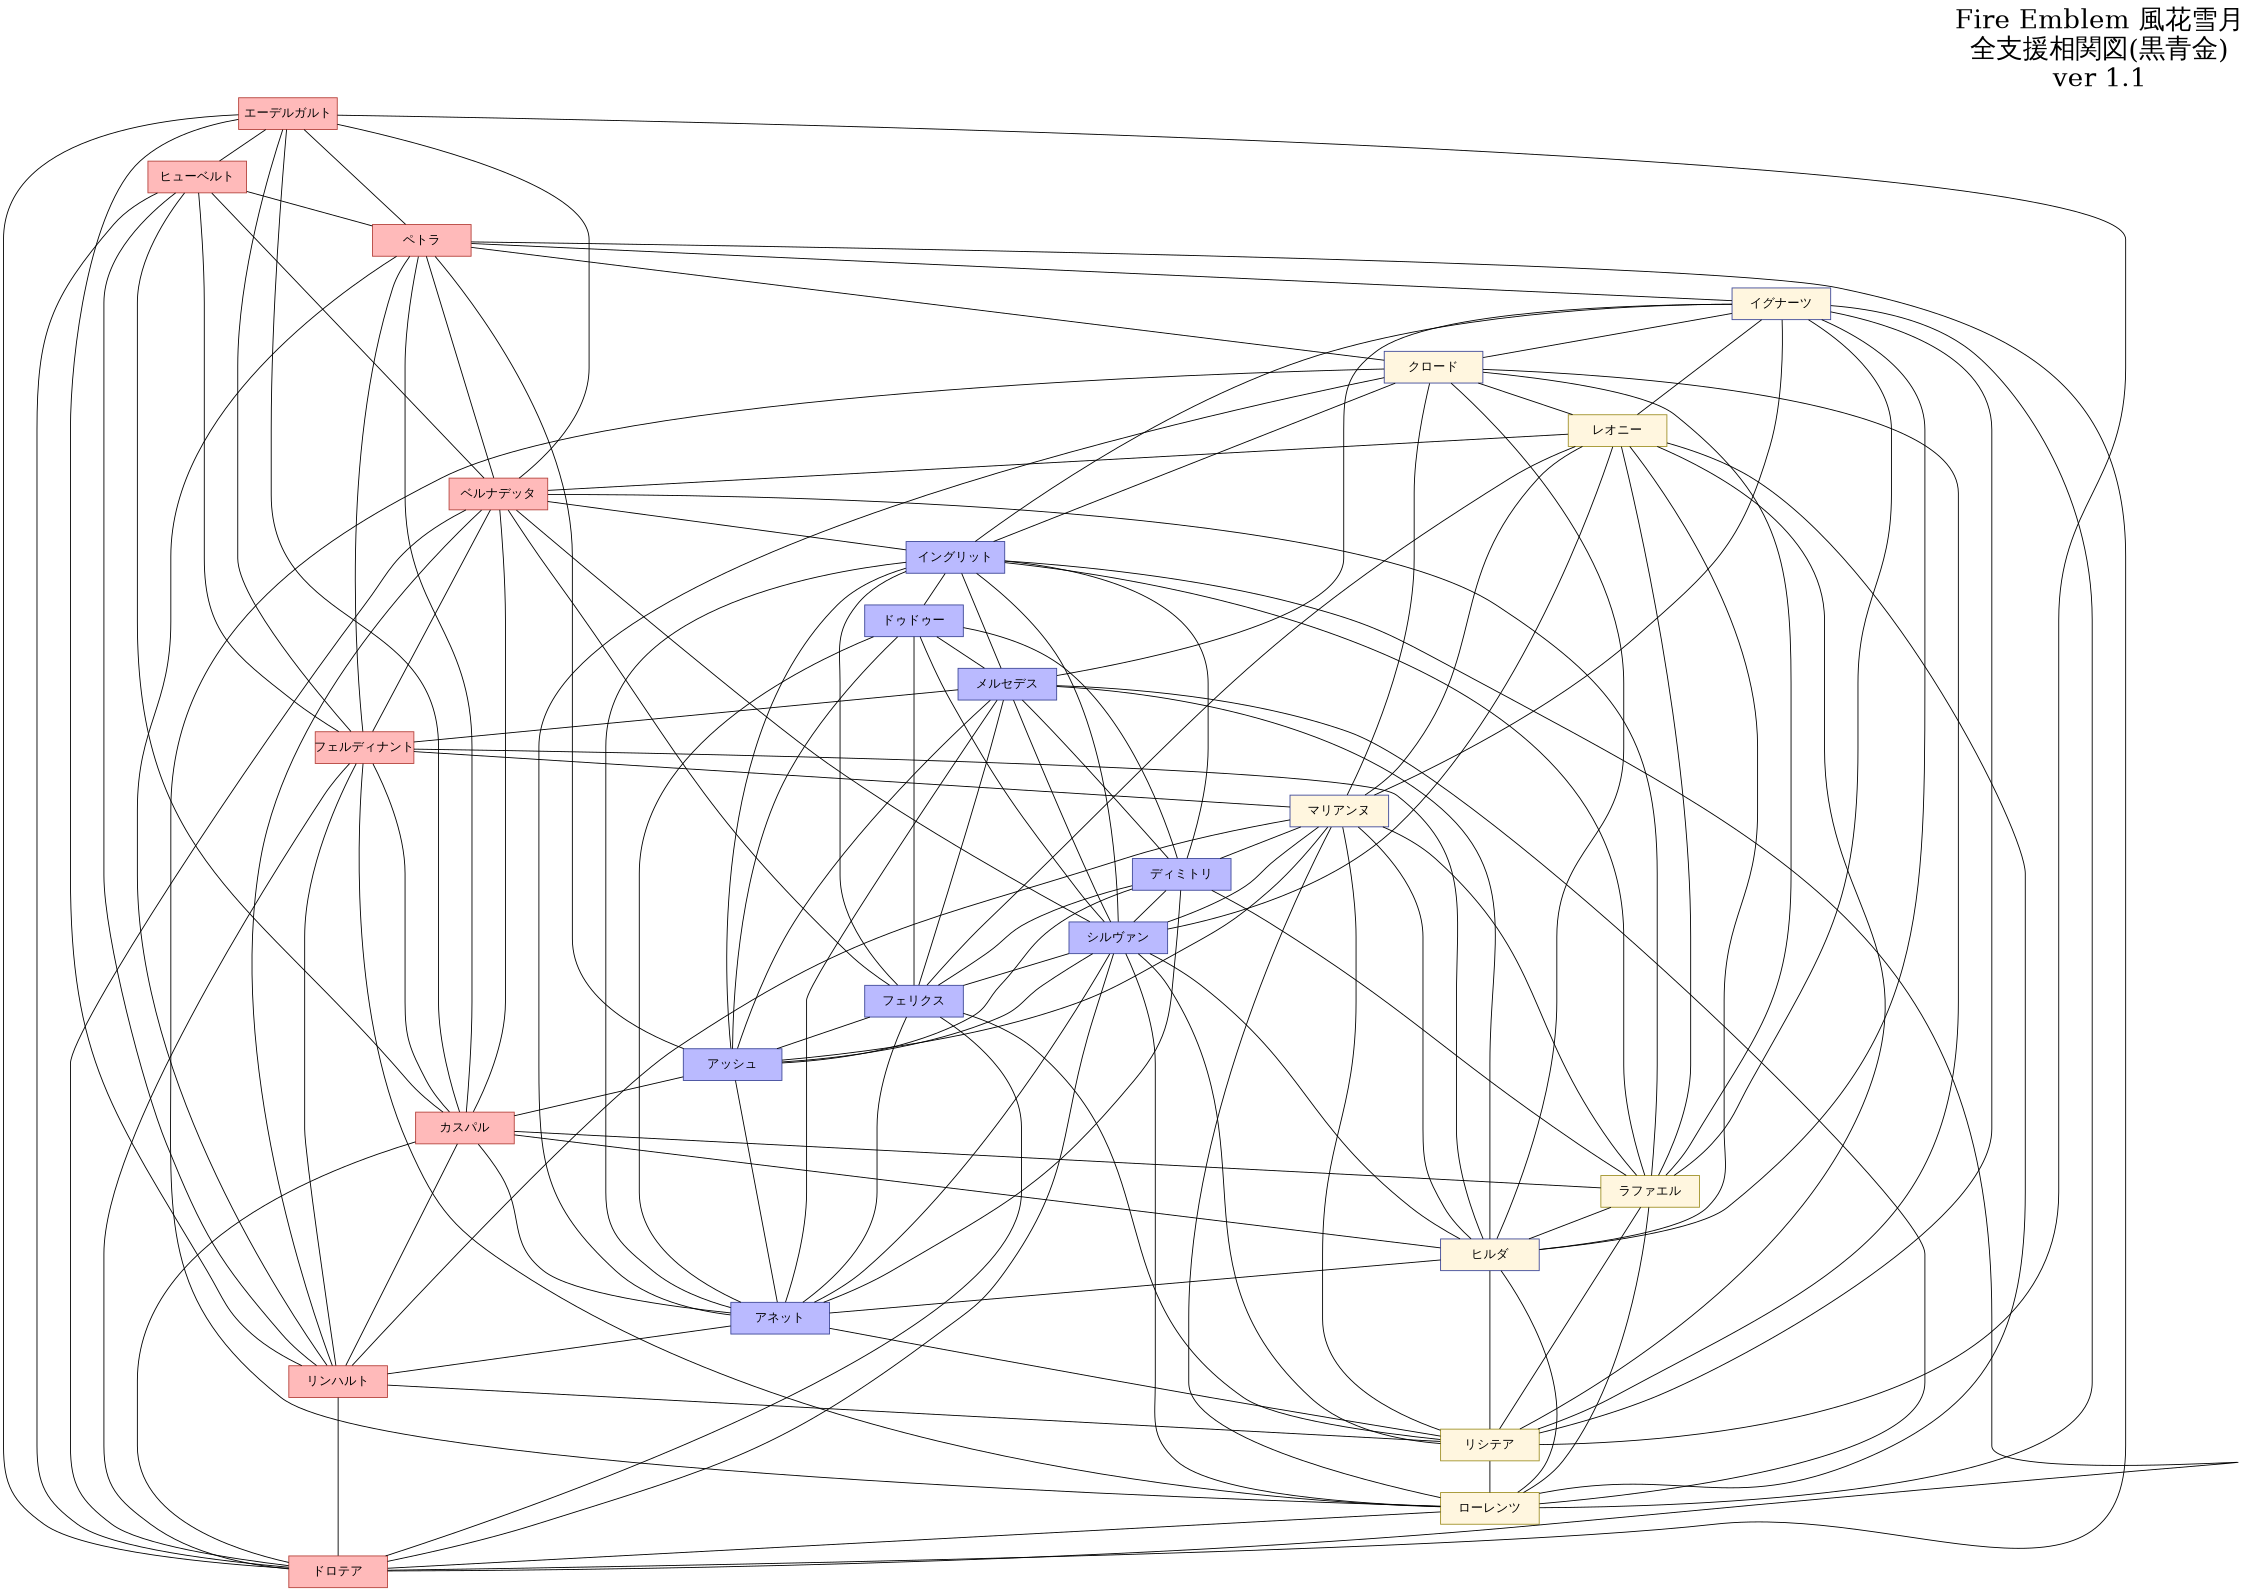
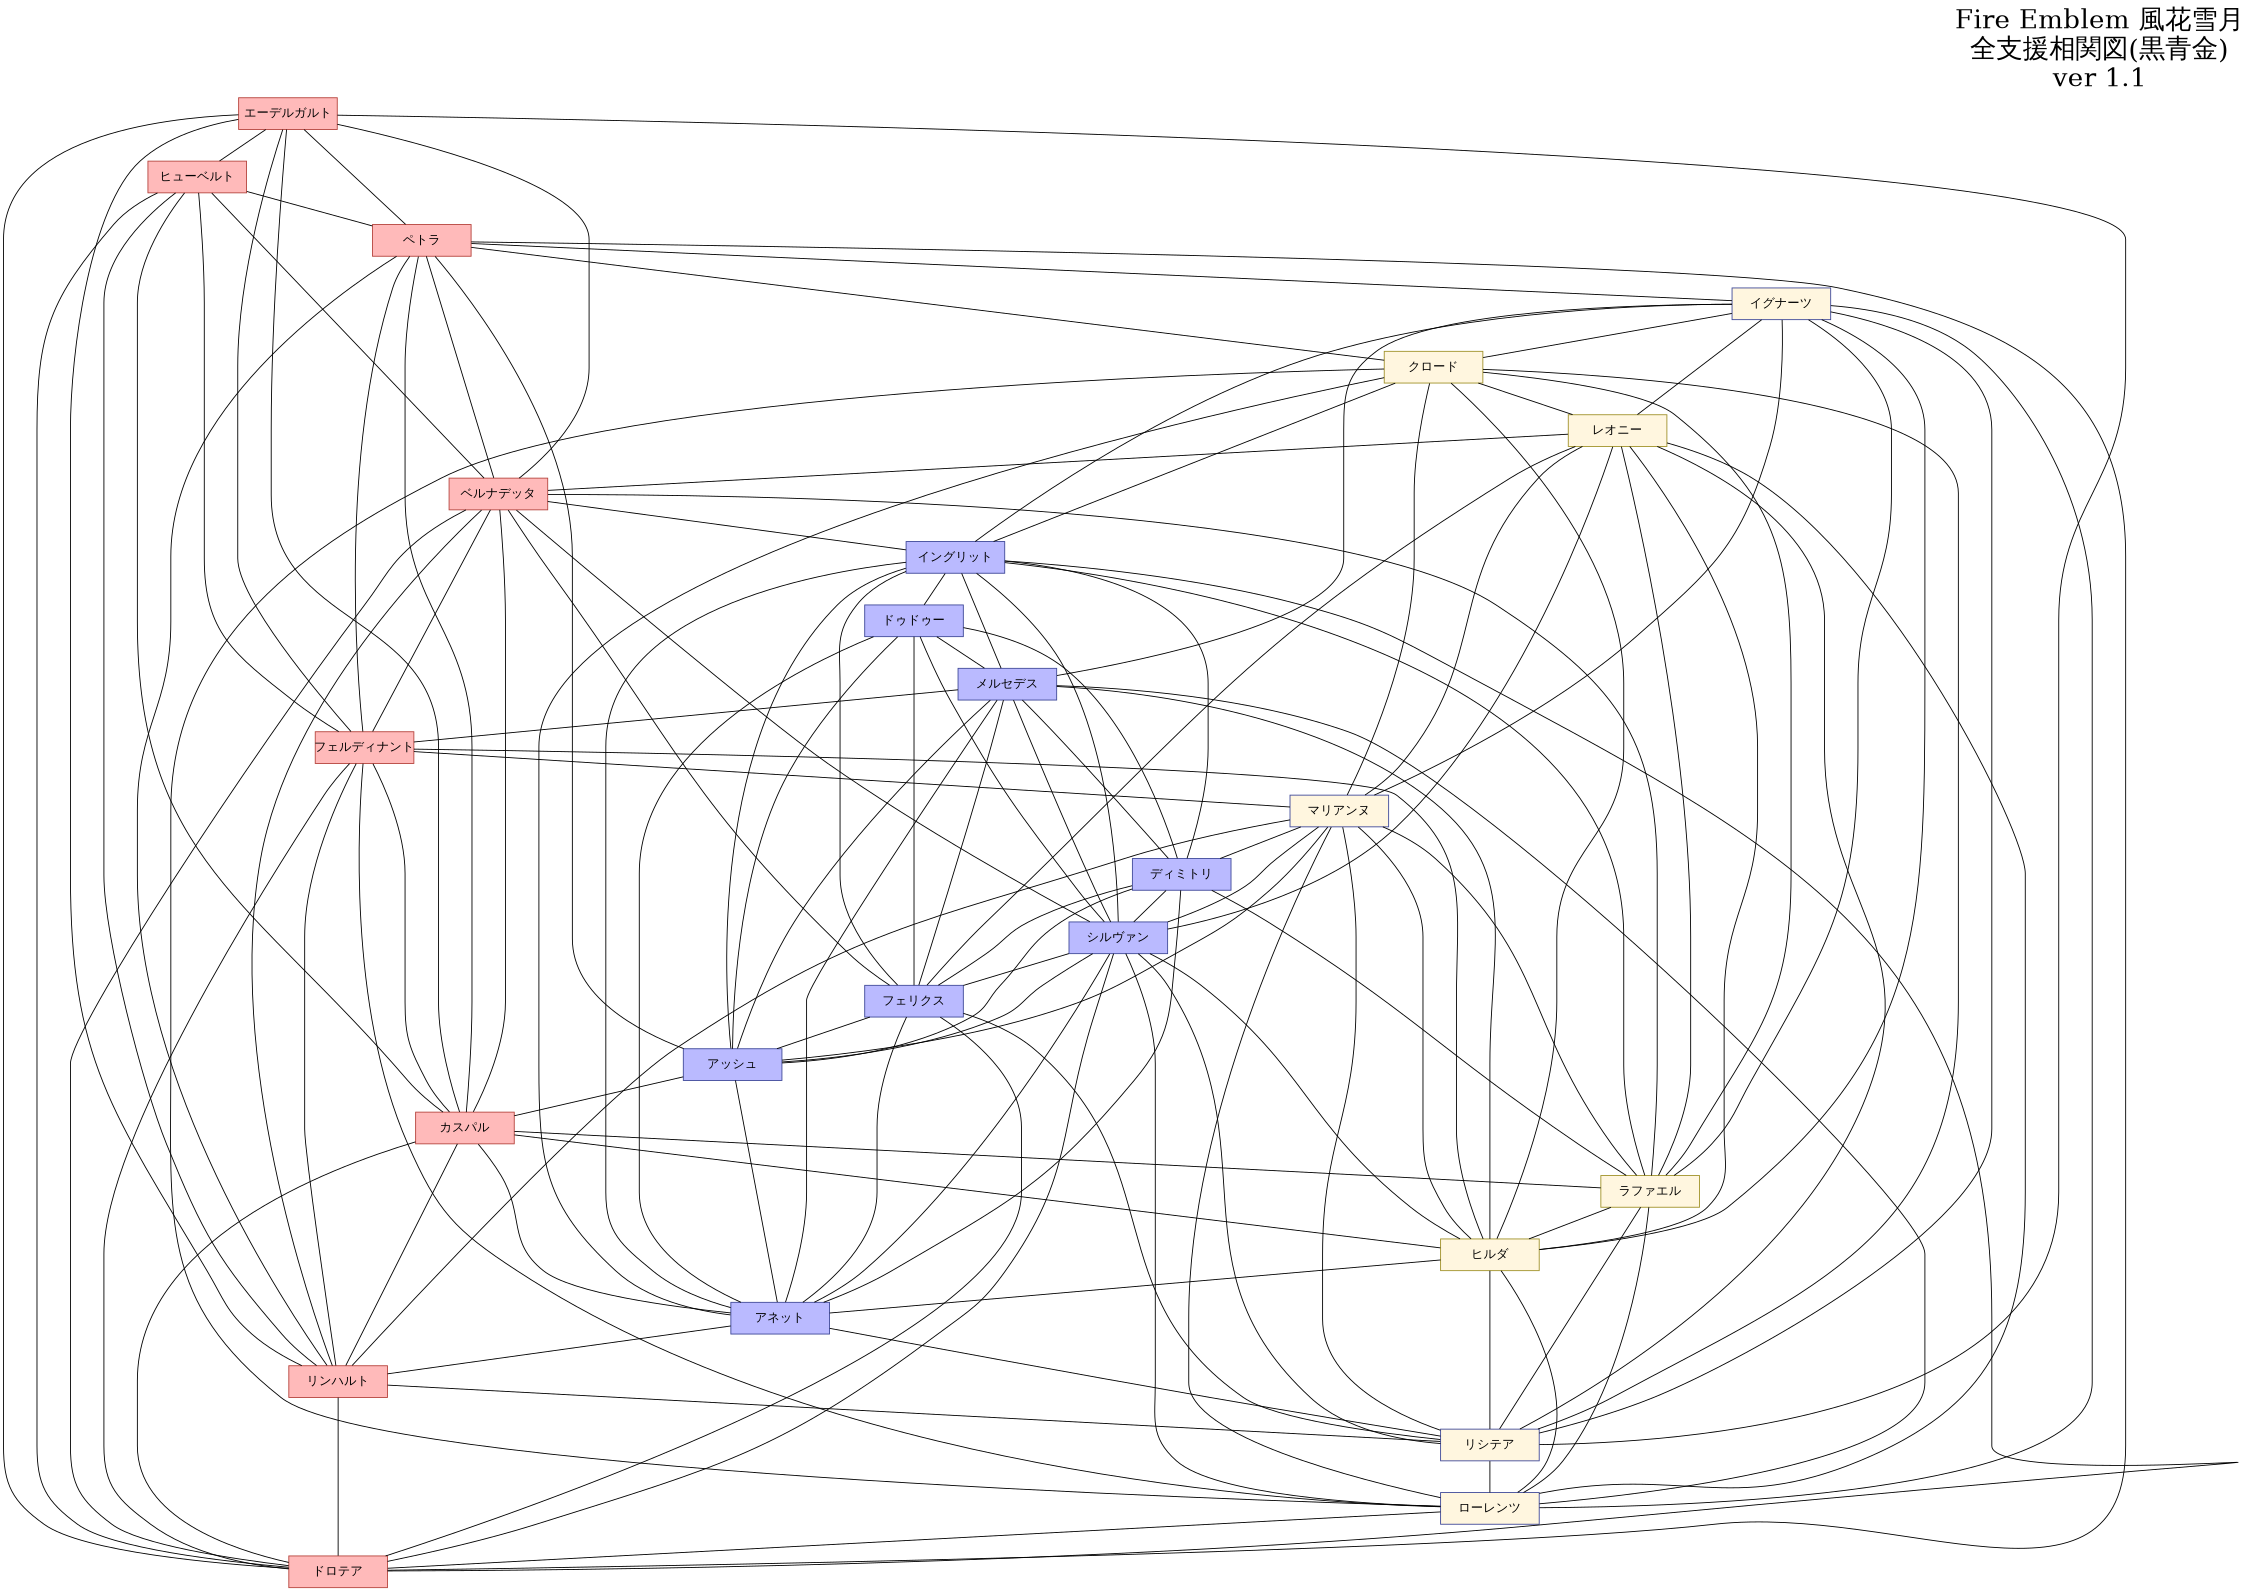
node "クロード": color #3e4898 -> #a09129
node "ヒルダ": color #3e4898 -> #a09129
node "リシテア": color #a09129 -> #3e4898
node "ローレンツ": color #a09129 -> #3e4898
